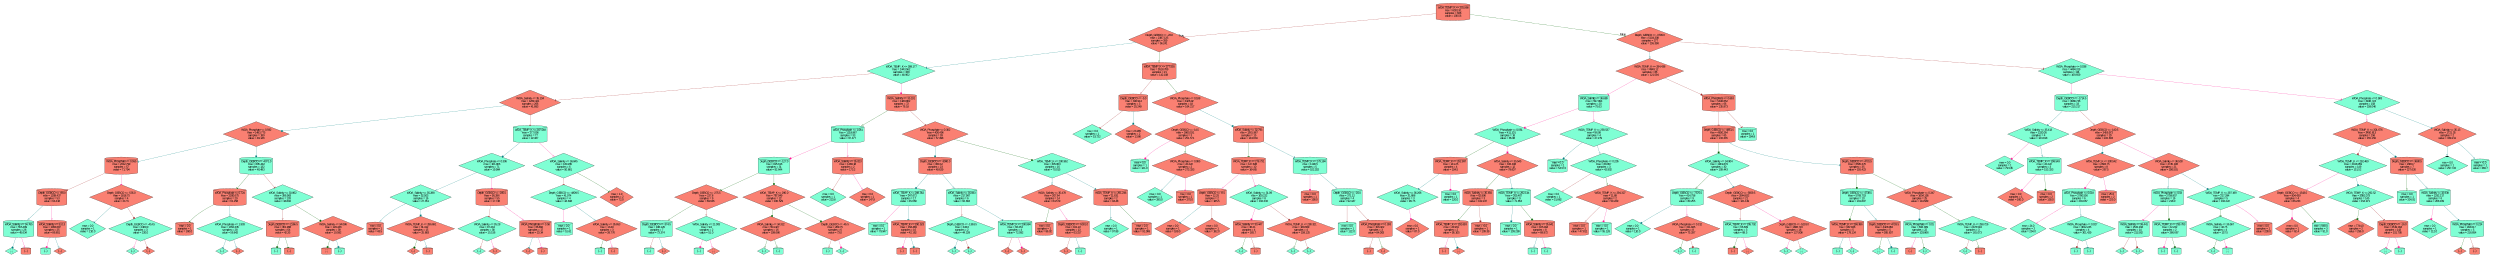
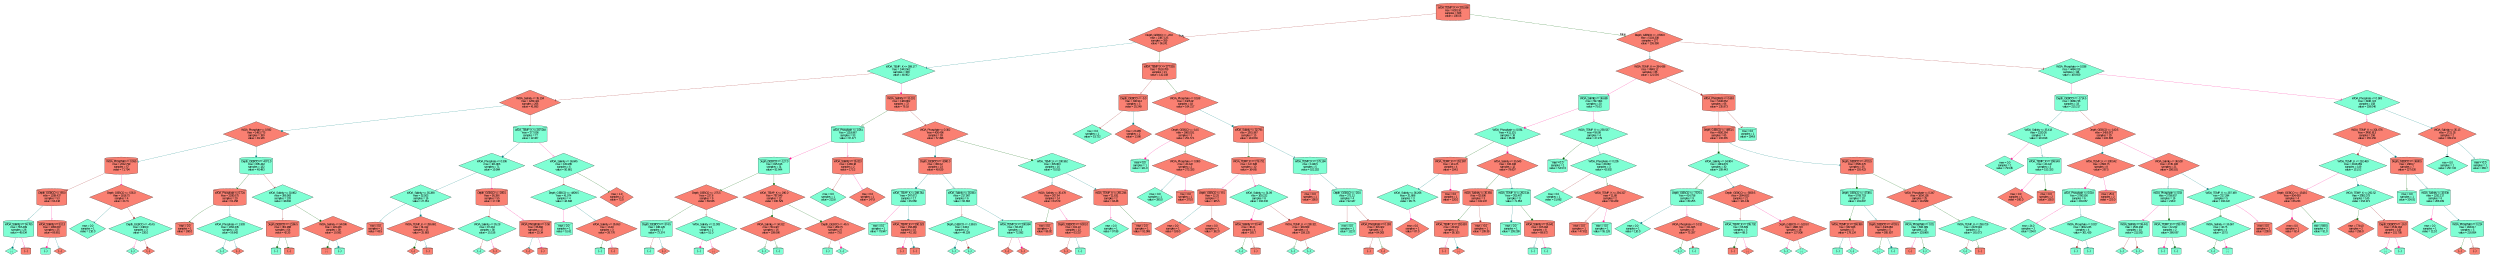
edge "WOA_TEMP_K <= 293.537 mse = 86.99 samples = 4 value = 47.279" -> "mse = 0.0 samples = 1 value = 54.574": color teal -> darkgreen
node "mse = 0.0 samples = 1 value = 120.0": fillcolor aquamarine -> salmon
edge "WOA_TEMP_K <= 291.246 mse = 11.631 samples = 2 value = 94.48" -> "mse = 0.0 samples = 1 value = 97.89": color teal -> deeppink
